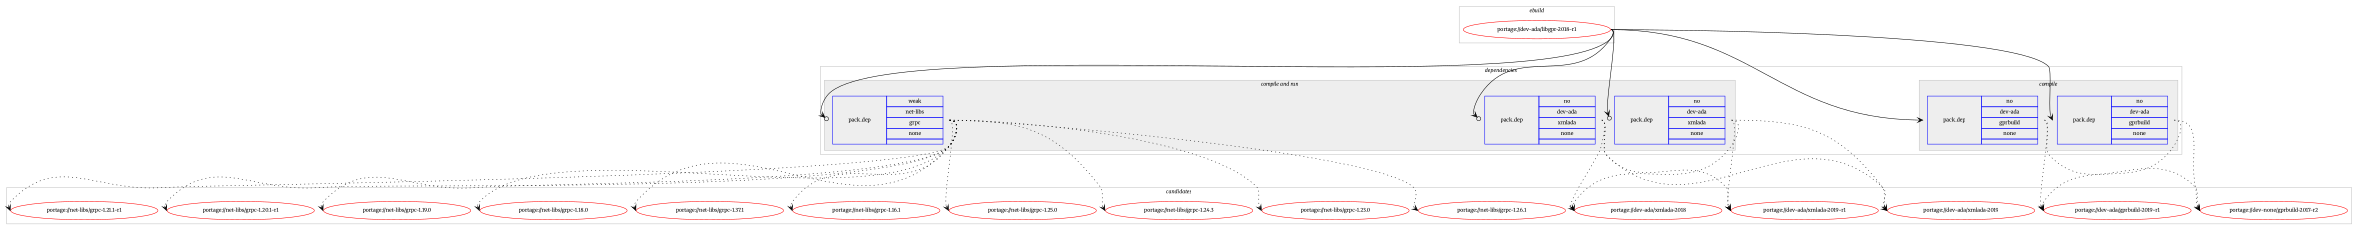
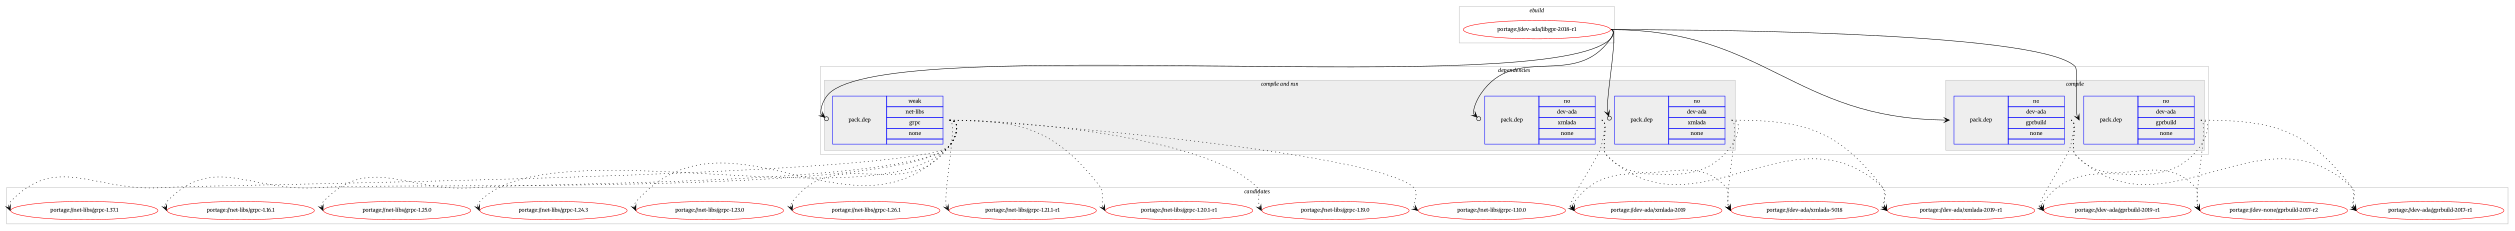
node "portage://net-libs/grpc-1.18.0": label "portage://net-libs/grpc-1.18.0" -> "portage://net-libs/grpc-1.10.0"
node "portage://dev-ada/xmlada-2018": label "portage://dev-ada/xmlada-2018" -> "portage://dev-ada/xmlada-5018"
node "portage://dev-ada/gprbuild-2017-r1": added
